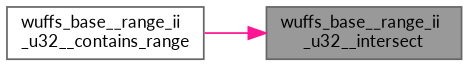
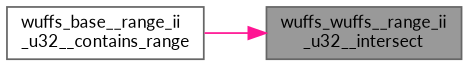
node "wuffs_base__range_ii _u32__intersect": label "wuffs_base__range_ii _u32__intersect" -> "wuffs_wuffs__range_ii _u32__intersect"
